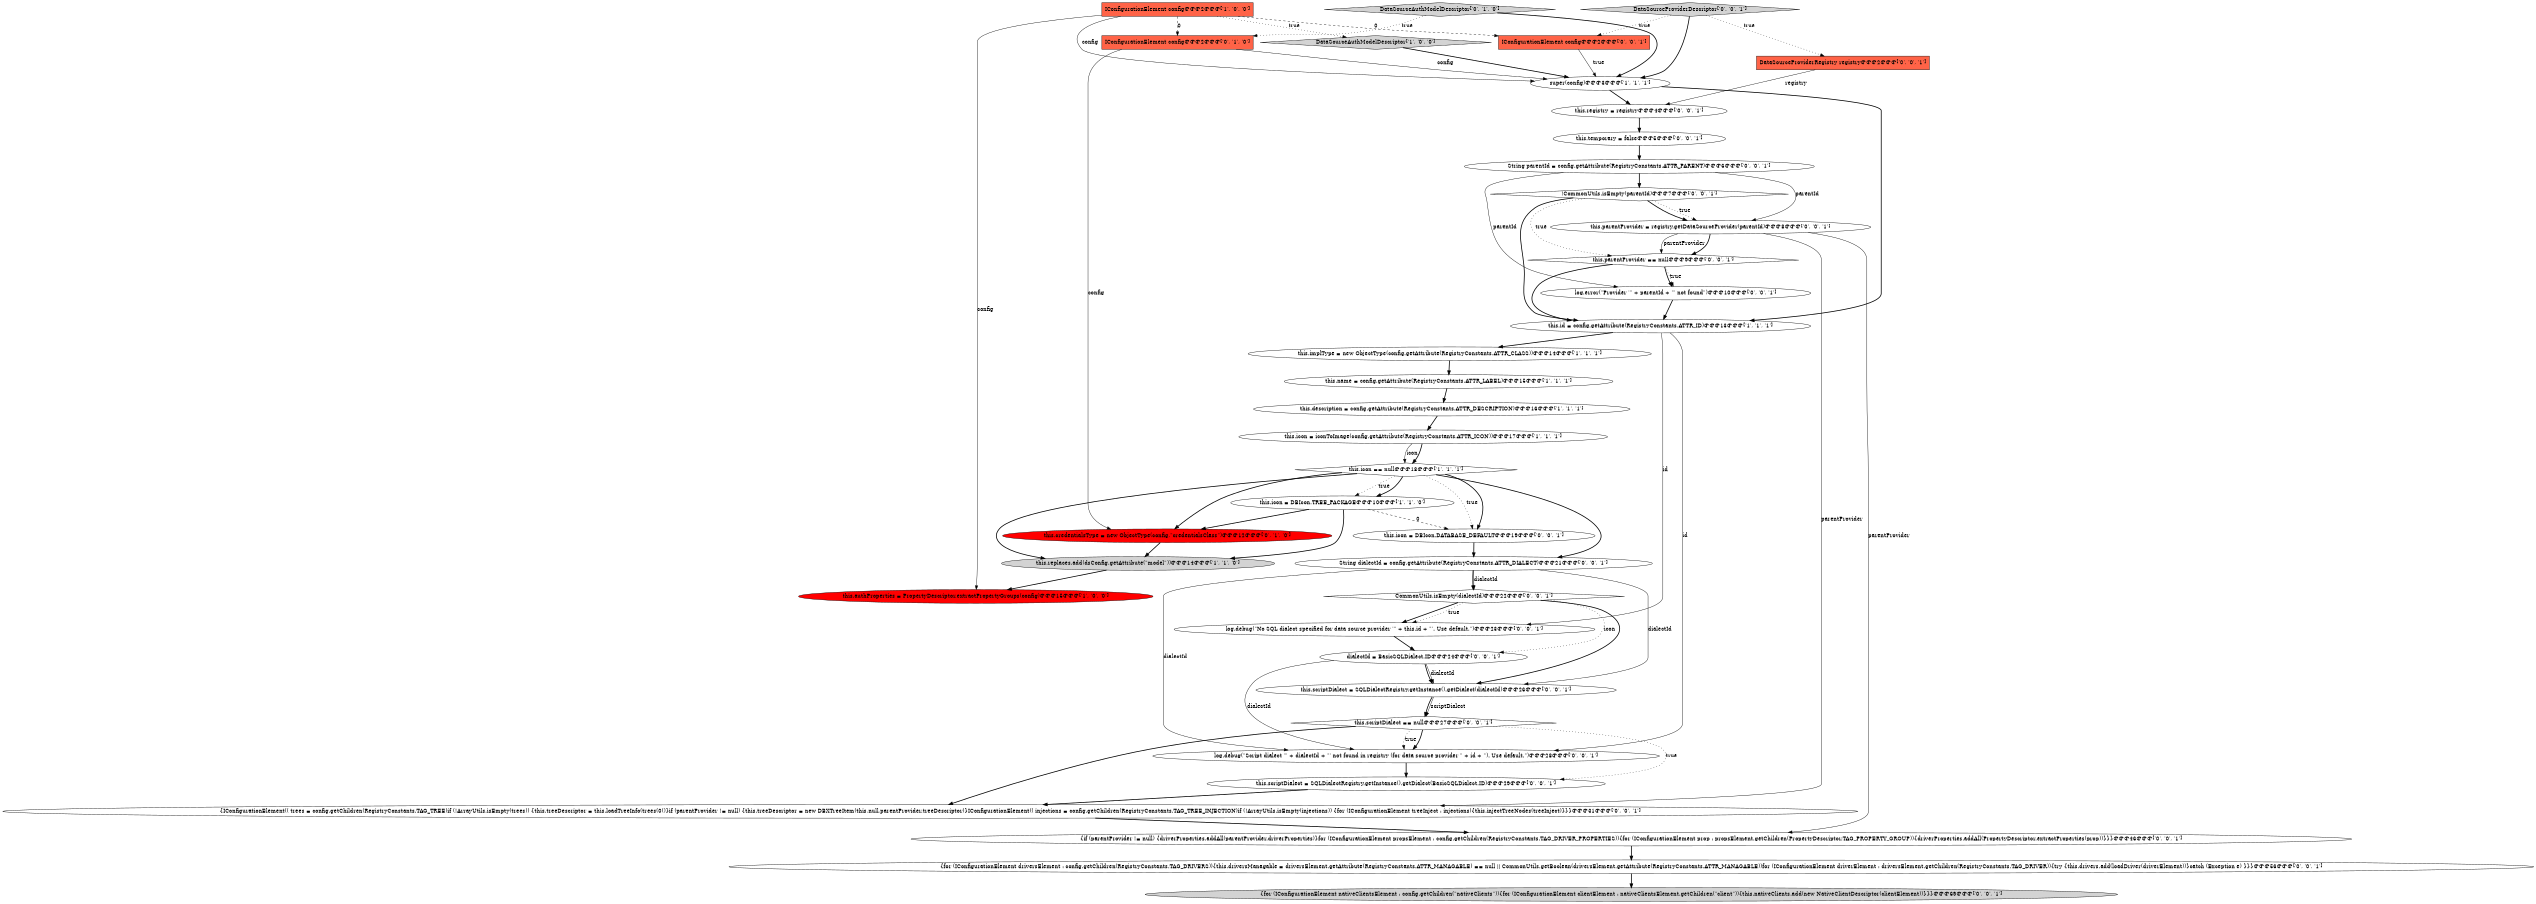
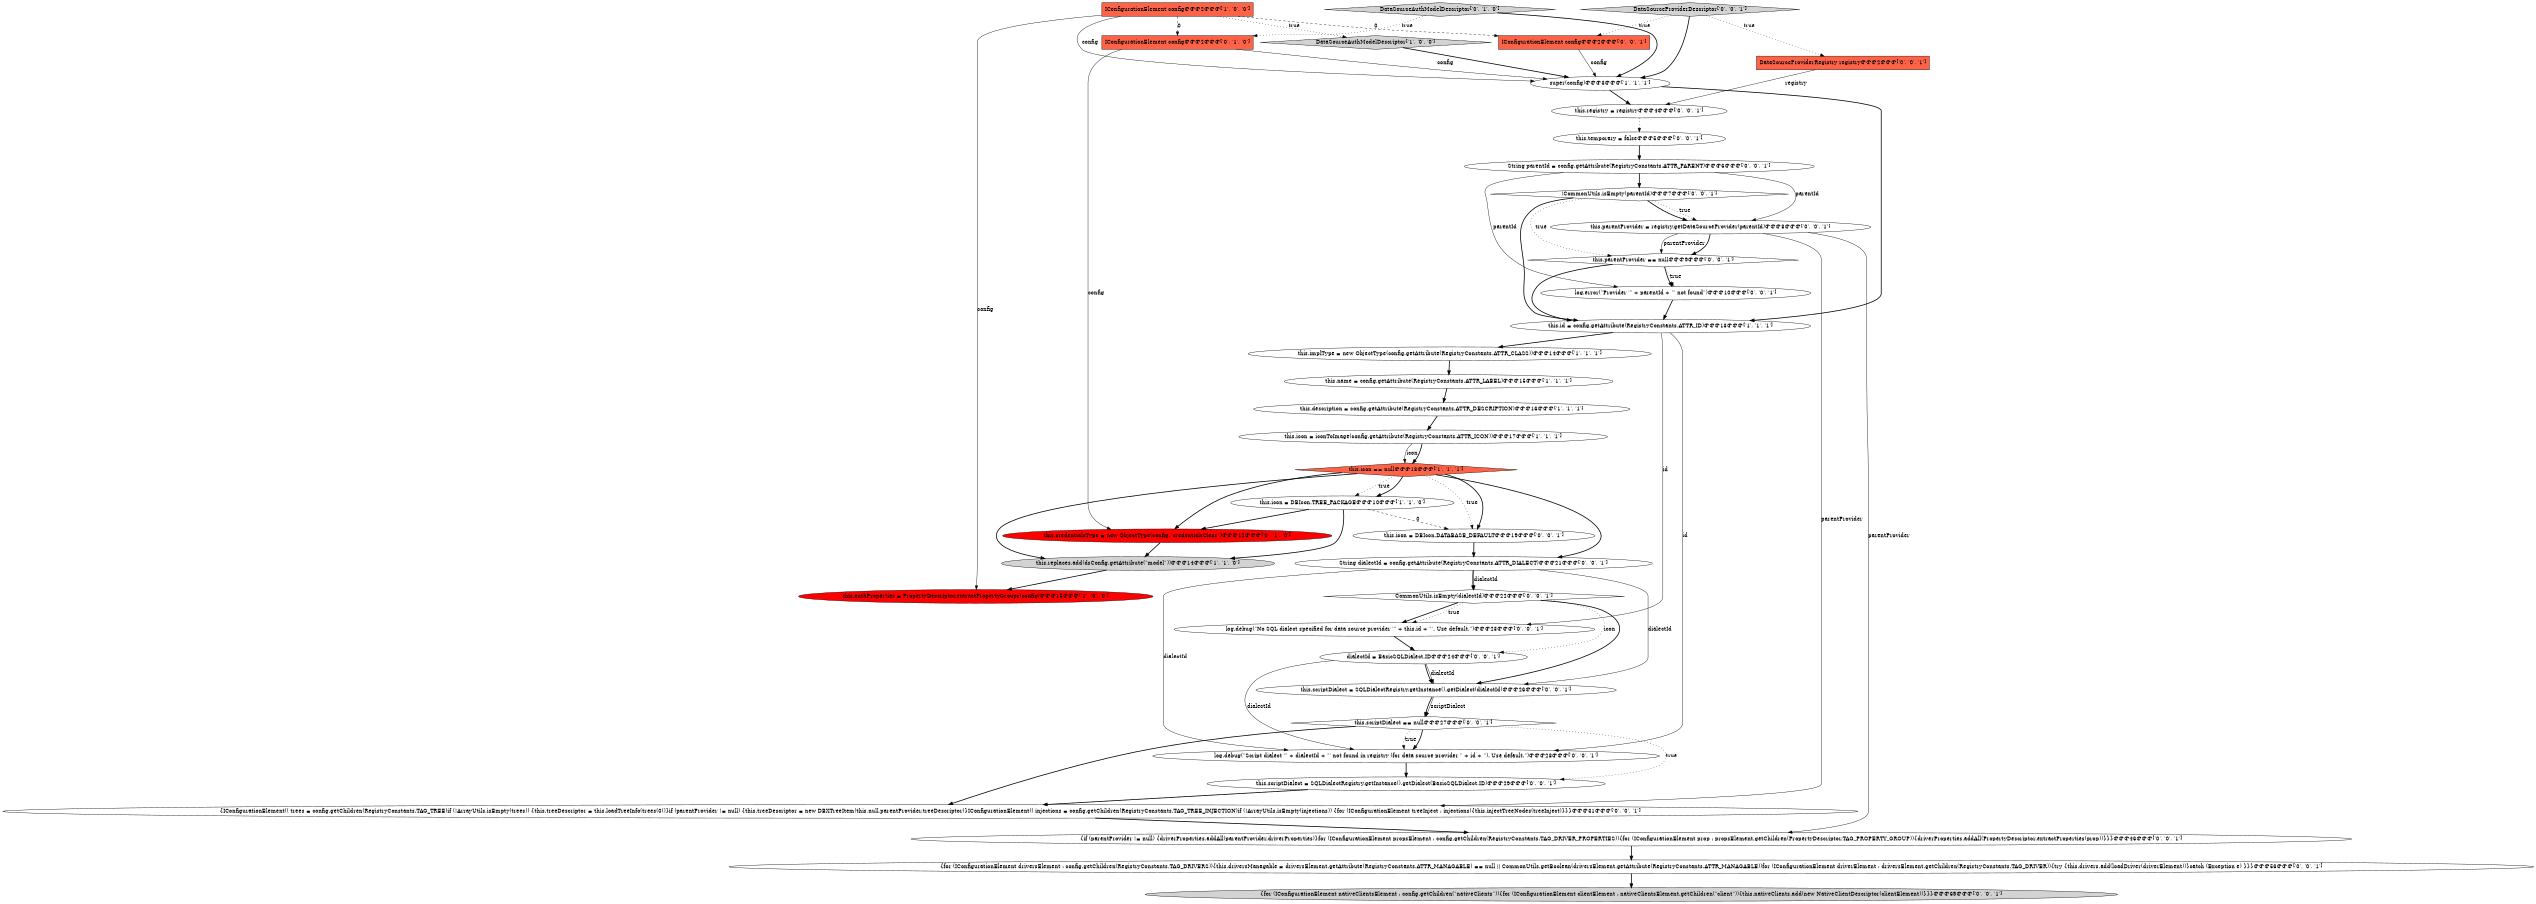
edge "IConfigurationElement config@@@2@@@['0', '0', '1']" -> "super(config)@@@3@@@['1', '1', '1']": label "true" -> "config"
edge "this.registry = registry@@@4@@@['0', '0', '1']" -> "this.temporary = false@@@5@@@['0', '0', '1']": style bold -> dotted
node "this.icon == null@@@18@@@['1', '1', '1']": fillcolor white -> tomato
